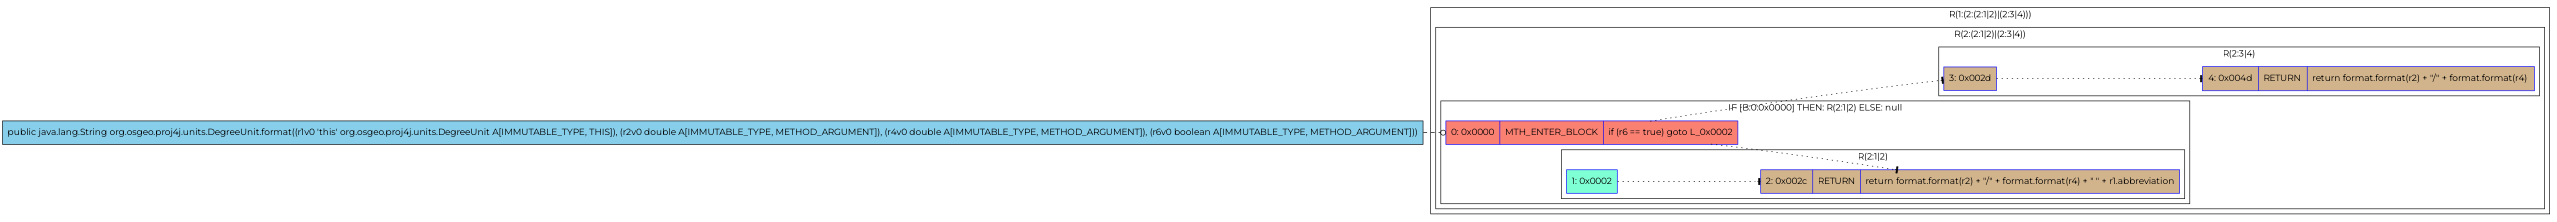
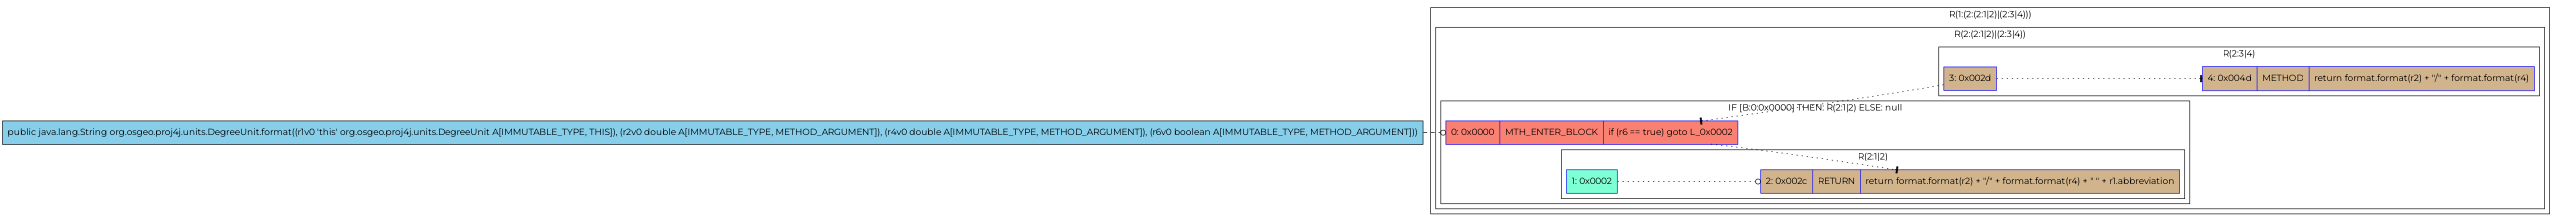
node "4: 0x004d": text "RETURN" -> "METHOD"
edge "0: 0x0000" -> "3: 0x002d": reversed
edge "1: 0x0002" -> "2: 0x002c": arrowhead tee -> odot
